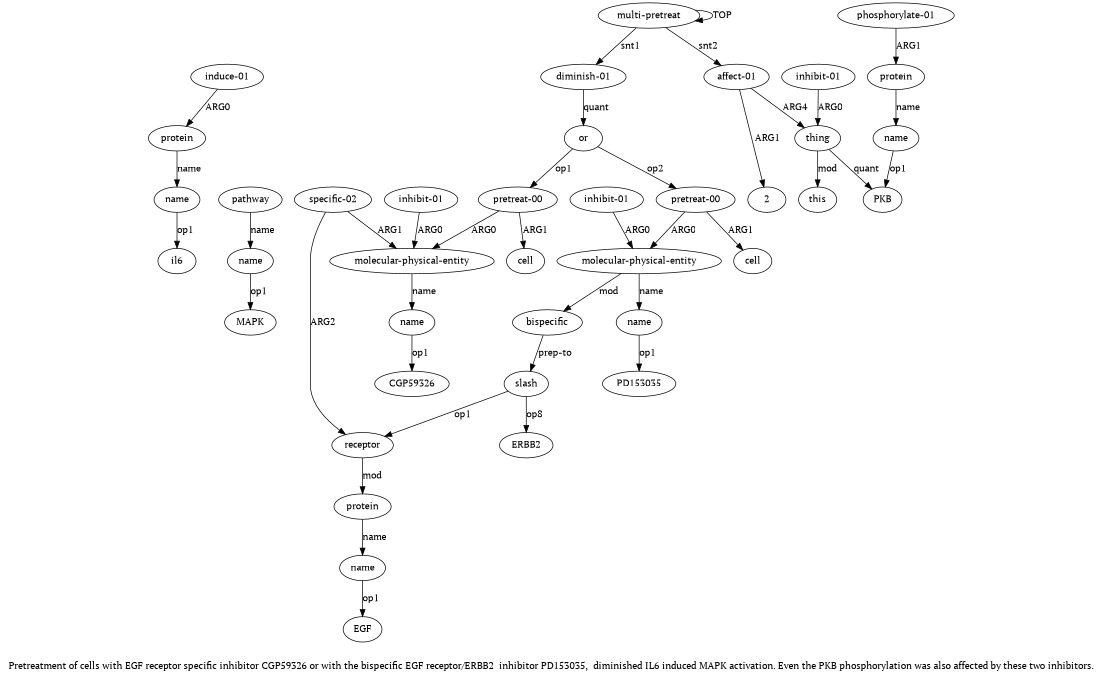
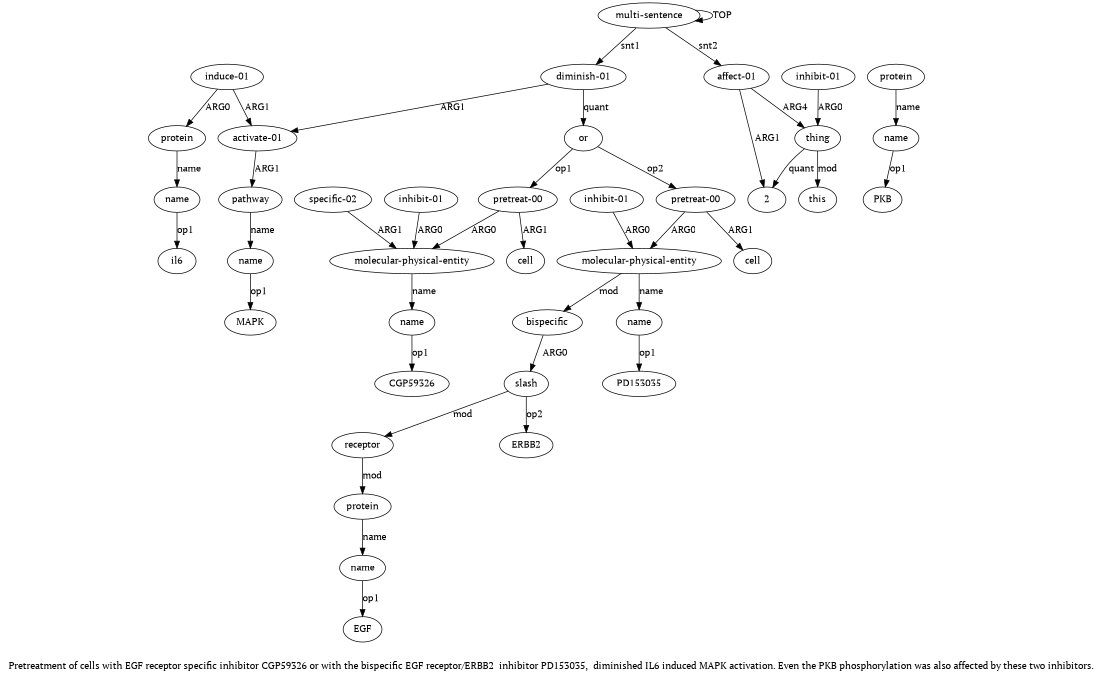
node "multi-pretreat": label "multi-pretreat" -> "multi-sentence"
node "phosphorylate-01": removed
node "activate-01": added
edge "thing" -> "PKB": now "thing" -> "2"
edge "specific-02" -> "receptor": removed, label "ARG2"
edge "bispecific" -> "slash": label "prep-to" -> "ARG0"
edge "slash" -> "receptor": label "op1" -> "mod"
edge "slash" -> "ERBB2": label "op8" -> "op2"
